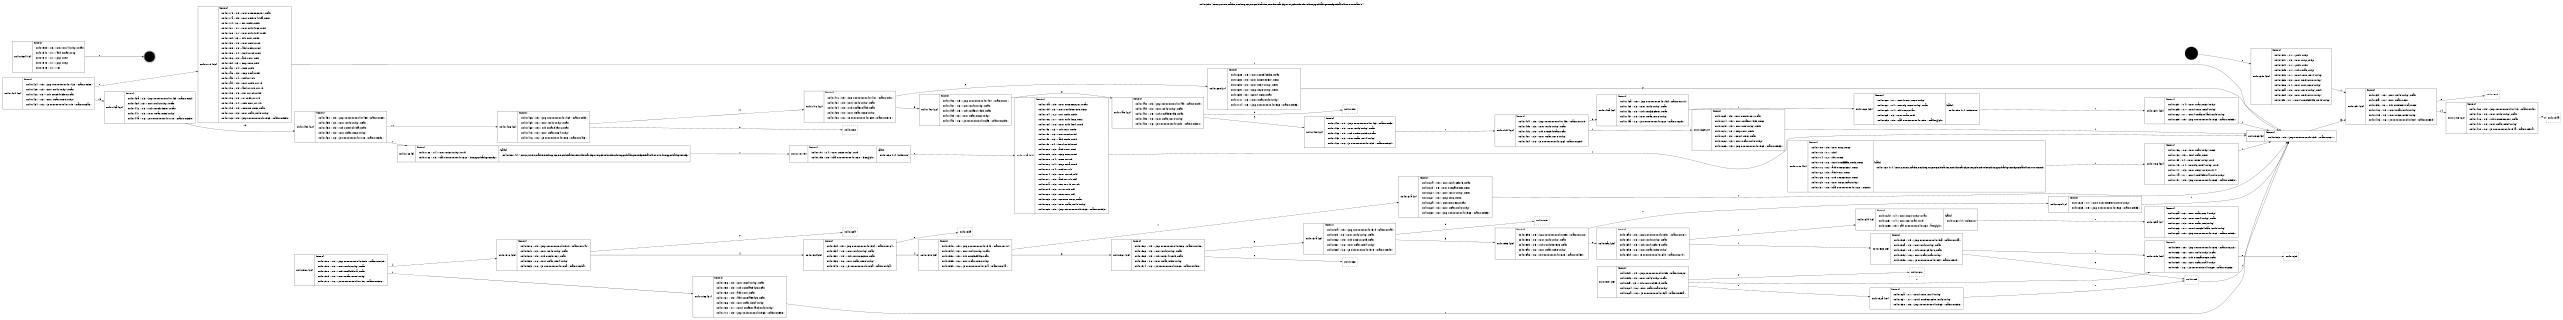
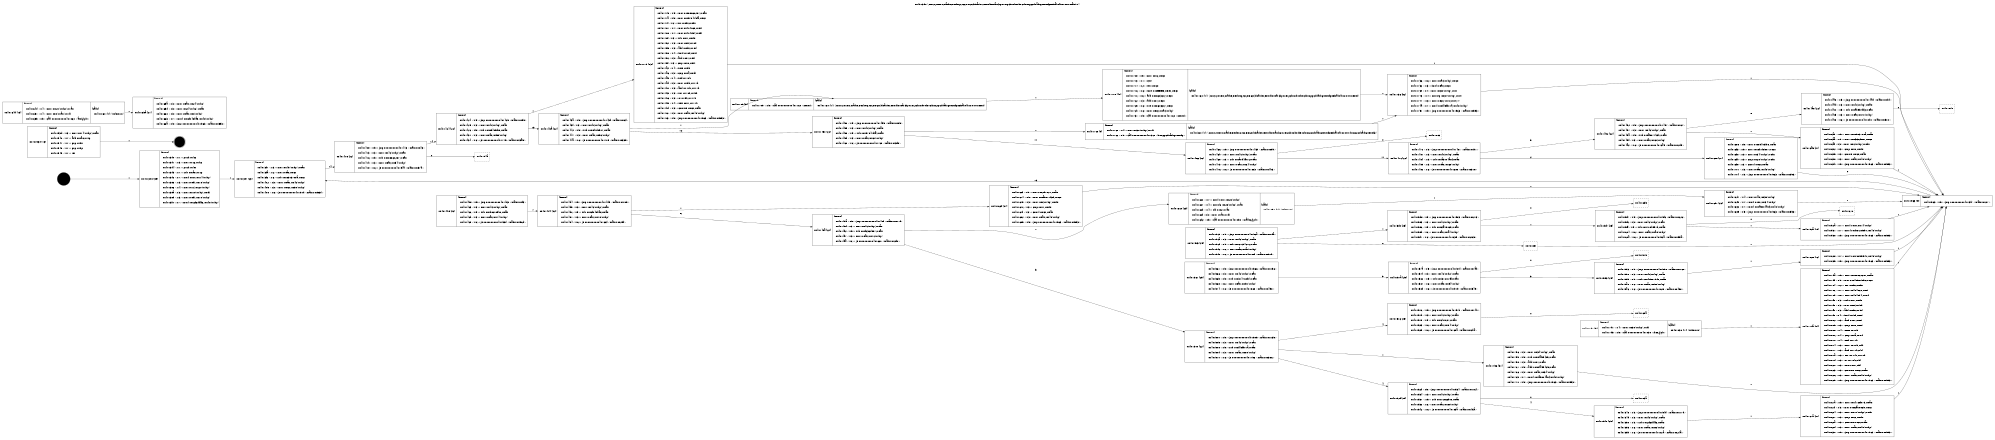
node "0x40190d": removed
node "0x401709 [5]": added
edge "0x4014a8 [22]" -> "0x4014be [22]": removed, label "8"
edge "0x40140e [22]" -> "0x401424 [22]": added, label "14"
node "0x4016a5 [27]": added
edge "0x4017c8 [9]" -> "0x4017d1 [9]": now "0x4017c8 [9]" -> "0x401736 [32]"
node "0x4015ac [25]": removed
edge "0x401516 [25]" -> "0x40152f [25]": now "0x401500 [22]" -> "0x40152f [25]"
edge "0x401548 [25]" -> "0x401561 [25]": removed, label "3"
node "0x401868": removed
edge "0x4015f7 [25]" -> "0x4015de [25]": reversed
edge "0x4014ea [22]" -> "0x401500 [22]": added, label "5"
edge "0x40192a [19]" -> "0x4018ef": now "0x40192a [19]" -> "0x401963 [5]"
